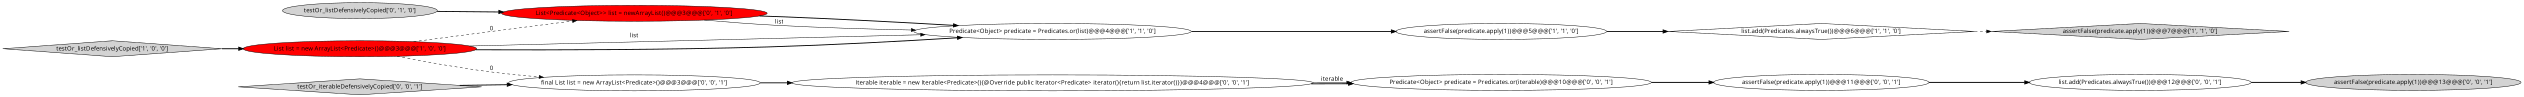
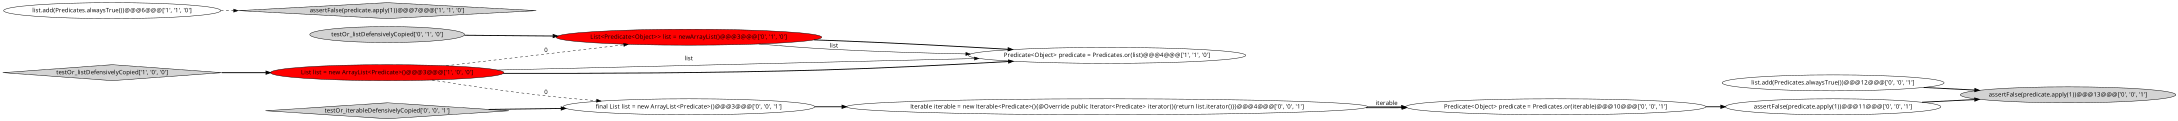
node "assertFalse(predicate.apply(1))@@@5@@@['1', '1', '0']": removed
node "list.add(Predicates.alwaysTrue())@@@6@@@['1', '1', '0']": shape diamond -> ellipse
edge "assertFalse(predicate.apply(1))@@@11@@@['0', '0', '1']" -> "list.add(Predicates.alwaysTrue())@@@12@@@['0', '0', '1']": now "assertFalse(predicate.apply(1))@@@11@@@['0', '0', '1']" -> "assertFalse(predicate.apply(1))@@@13@@@['0', '0', '1']"
